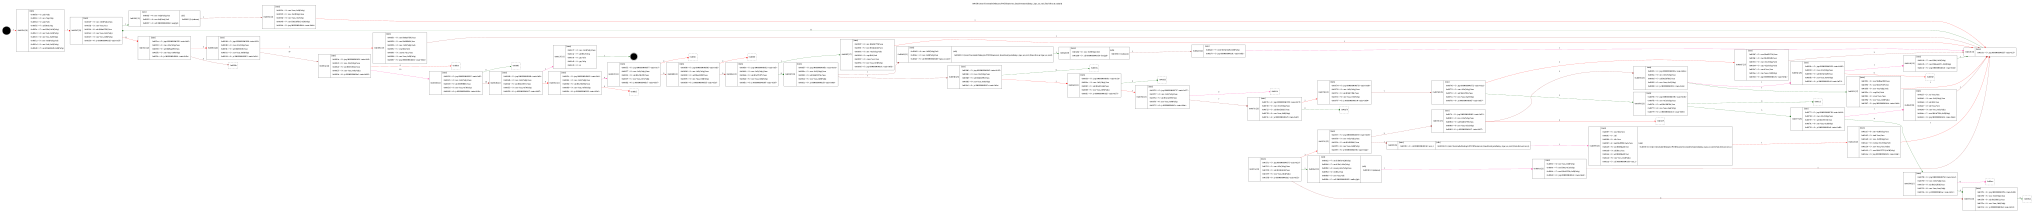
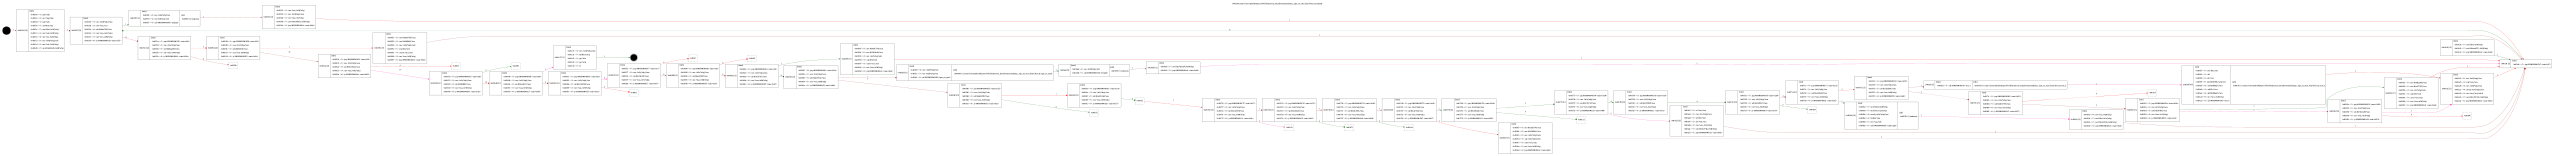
edge "0x40182e [25]" -> "0x401c24 [19]": now "0x40182e [25]" -> "0x401a1f [32]"
edge "0x4016e9 [25]" -> "0x401702 [25]": now "0x401923" -> "0x401702 [25]"
node "0x401c44": added
node "0x401acc": removed
edge "0x4017ca [25]" -> "0x4017b1 [25]": reversed
